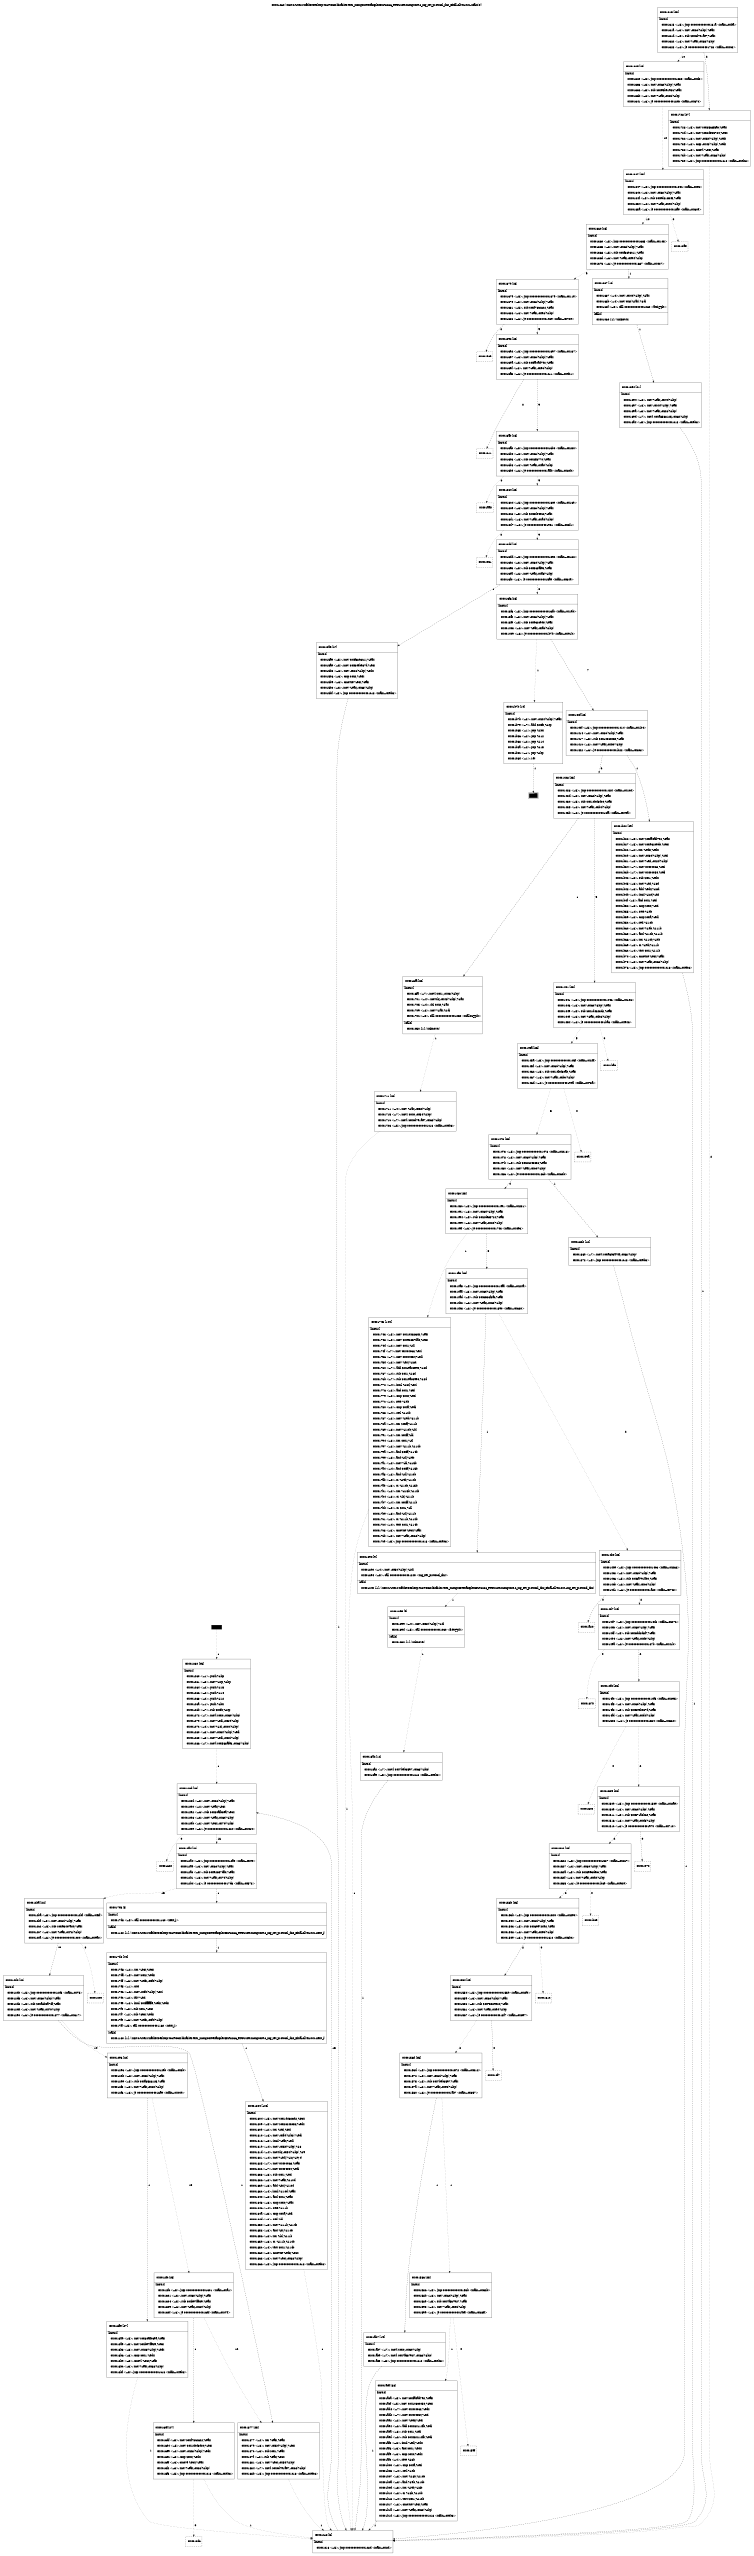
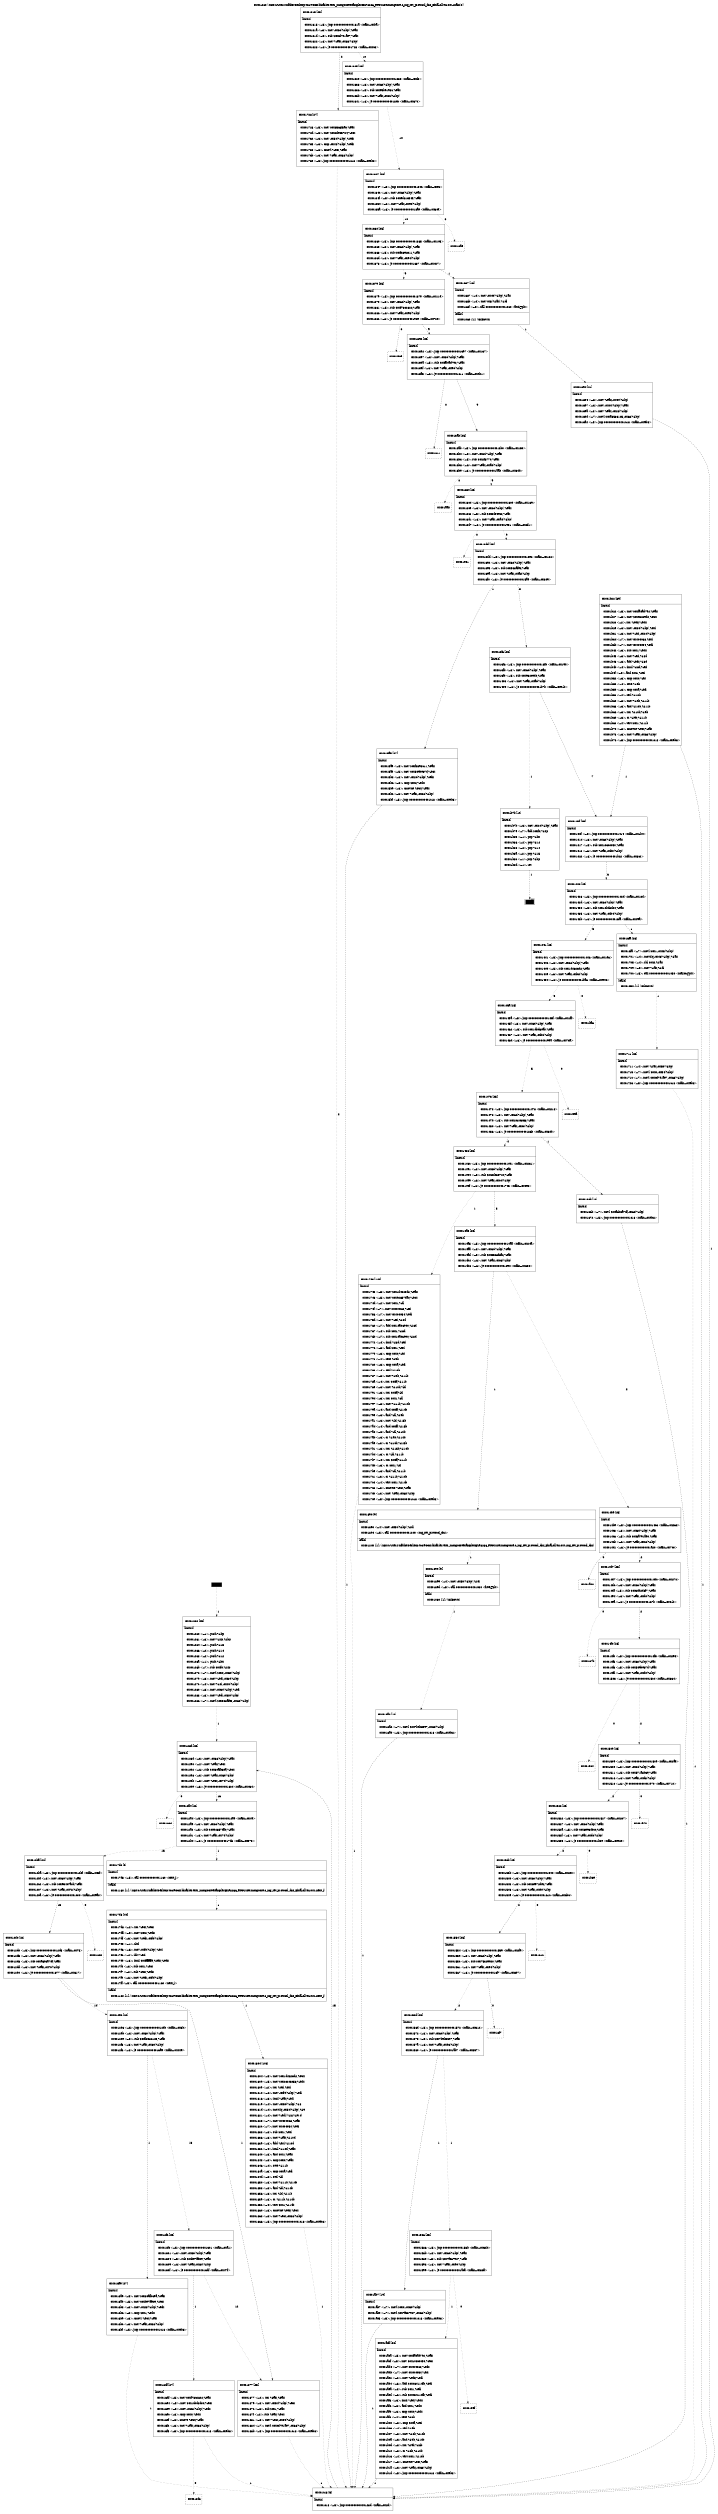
edge "0x40140f [25]" -> "0x401b22 [89]": reversed
